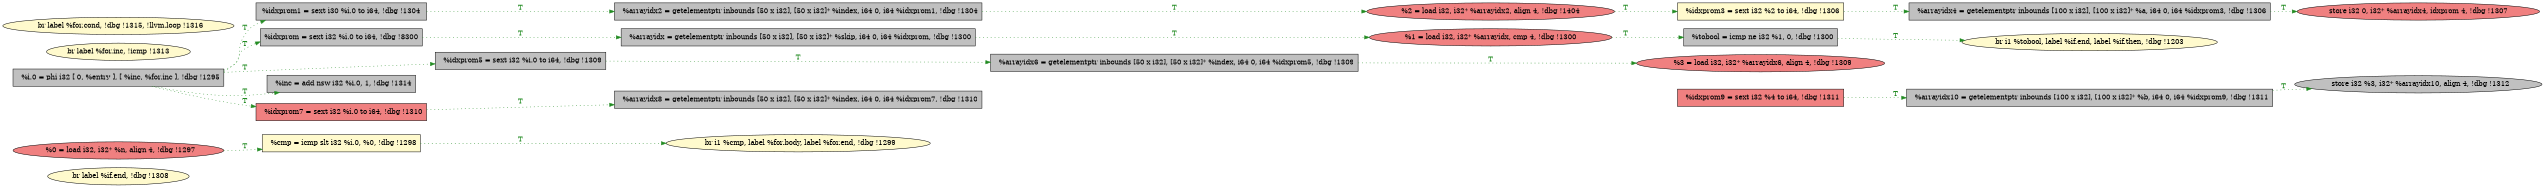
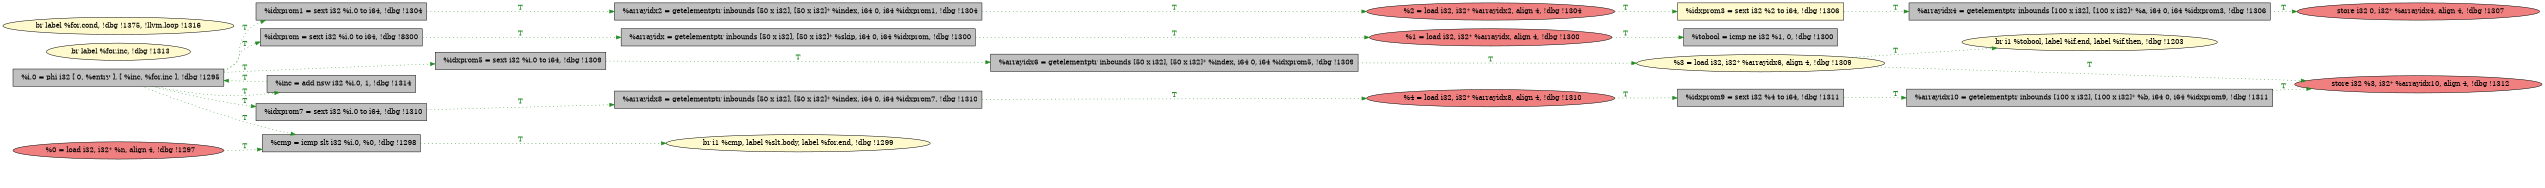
node "%idxprom1 = sext i30 %i.0 to i64, !dbg !1304": label "%idxprom1 = sext i30 %i.0 to i64, !dbg !1304" -> "%idxprom1 = sext i32 %i.0 to i64, !dbg !1304"
node "%2 = load i32, i32* %arrayidx2, align 4, !dbg !1404": label "%2 = load i32, i32* %arrayidx2, align 4, !dbg !1404" -> "%2 = load i32, i32* %arrayidx2, align 4, !dbg !1304"
node "store i32 0, i32* %arrayidx4, idxprom 4, !dbg !1307": label "store i32 0, i32* %arrayidx4, idxprom 4, !dbg !1307" -> "store i32 0, i32* %arrayidx4, align 4, !dbg !1307"
node "br label %for.cond, !dbg !1315, !llvm.loop !1316": label "br label %for.cond, !dbg !1315, !llvm.loop !1316" -> "br label %for.cond, !dbg !1375, !llvm.loop !1316"
node "%1 = load i32, i32* %arrayidx, cmp 4, !dbg !1300": label "%1 = load i32, i32* %arrayidx, cmp 4, !dbg !1300" -> "%1 = load i32, i32* %arrayidx, align 4, !dbg !1300"
edge "%tobool = icmp ne i32 %1, 0, !dbg !1300" -> "br i1 %tobool, label %if.end, label %if.then, !dbg !1203": now "%3 = load i32, i32* %arrayidx6, align 4, !dbg !1309" -> "br i1 %tobool, label %if.end, label %if.then, !dbg !1203"
node "br label %for.inc, !icmp !1313": label "br label %for.inc, !icmp !1313" -> "br label %for.inc, !dbg !1313"
node "%3 = load i32, i32* %arrayidx6, align 4, !dbg !1309": fillcolor lightcoral -> lemonchiffon
edge "%3 = load i32, i32* %arrayidx6, align 4, !dbg !1309" -> "store i32 %3, i32* %arrayidx10, align 4, !dbg !1312": added, label "T"
edge "%inc = add nsw i32 %i.0, 1, !dbg !1314" -> "%i.0 = phi i32 [ 0, %entry ], [ %inc, %for.inc ], !dbg !1295": added, label "T"
node "store i32 %3, i32* %arrayidx10, align 4, !dbg !1312": fillcolor grey -> lightcoral
node "%4 = load i32, i32* %arrayidx8, align 4, !dbg !1310": added
node "%idxprom9 = sext i32 %4 to i64, !dbg !1311": fillcolor lightcoral -> grey
node "%idxprom7 = sext i32 %i.0 to i64, !dbg !1310": fillcolor lightcoral -> grey
edge "%i.0 = phi i32 [ 0, %entry ], [ %inc, %for.inc ], !dbg !1295" -> "%cmp = icmp slt i32 %i.0, %0, !dbg !1298": added, label "T"
node "%cmp = icmp slt i32 %i.0, %0, !dbg !1298": fillcolor lemonchiffon -> grey
node "br i1 %cmp, label %for.body, label %for.end, !dbg !1299": label "br i1 %cmp, label %for.body, label %for.end, !dbg !1299" -> "br i1 %cmp, label %slt.body, label %for.end, !dbg !1299"
node "br label %if.end, !dbg !1308": removed
